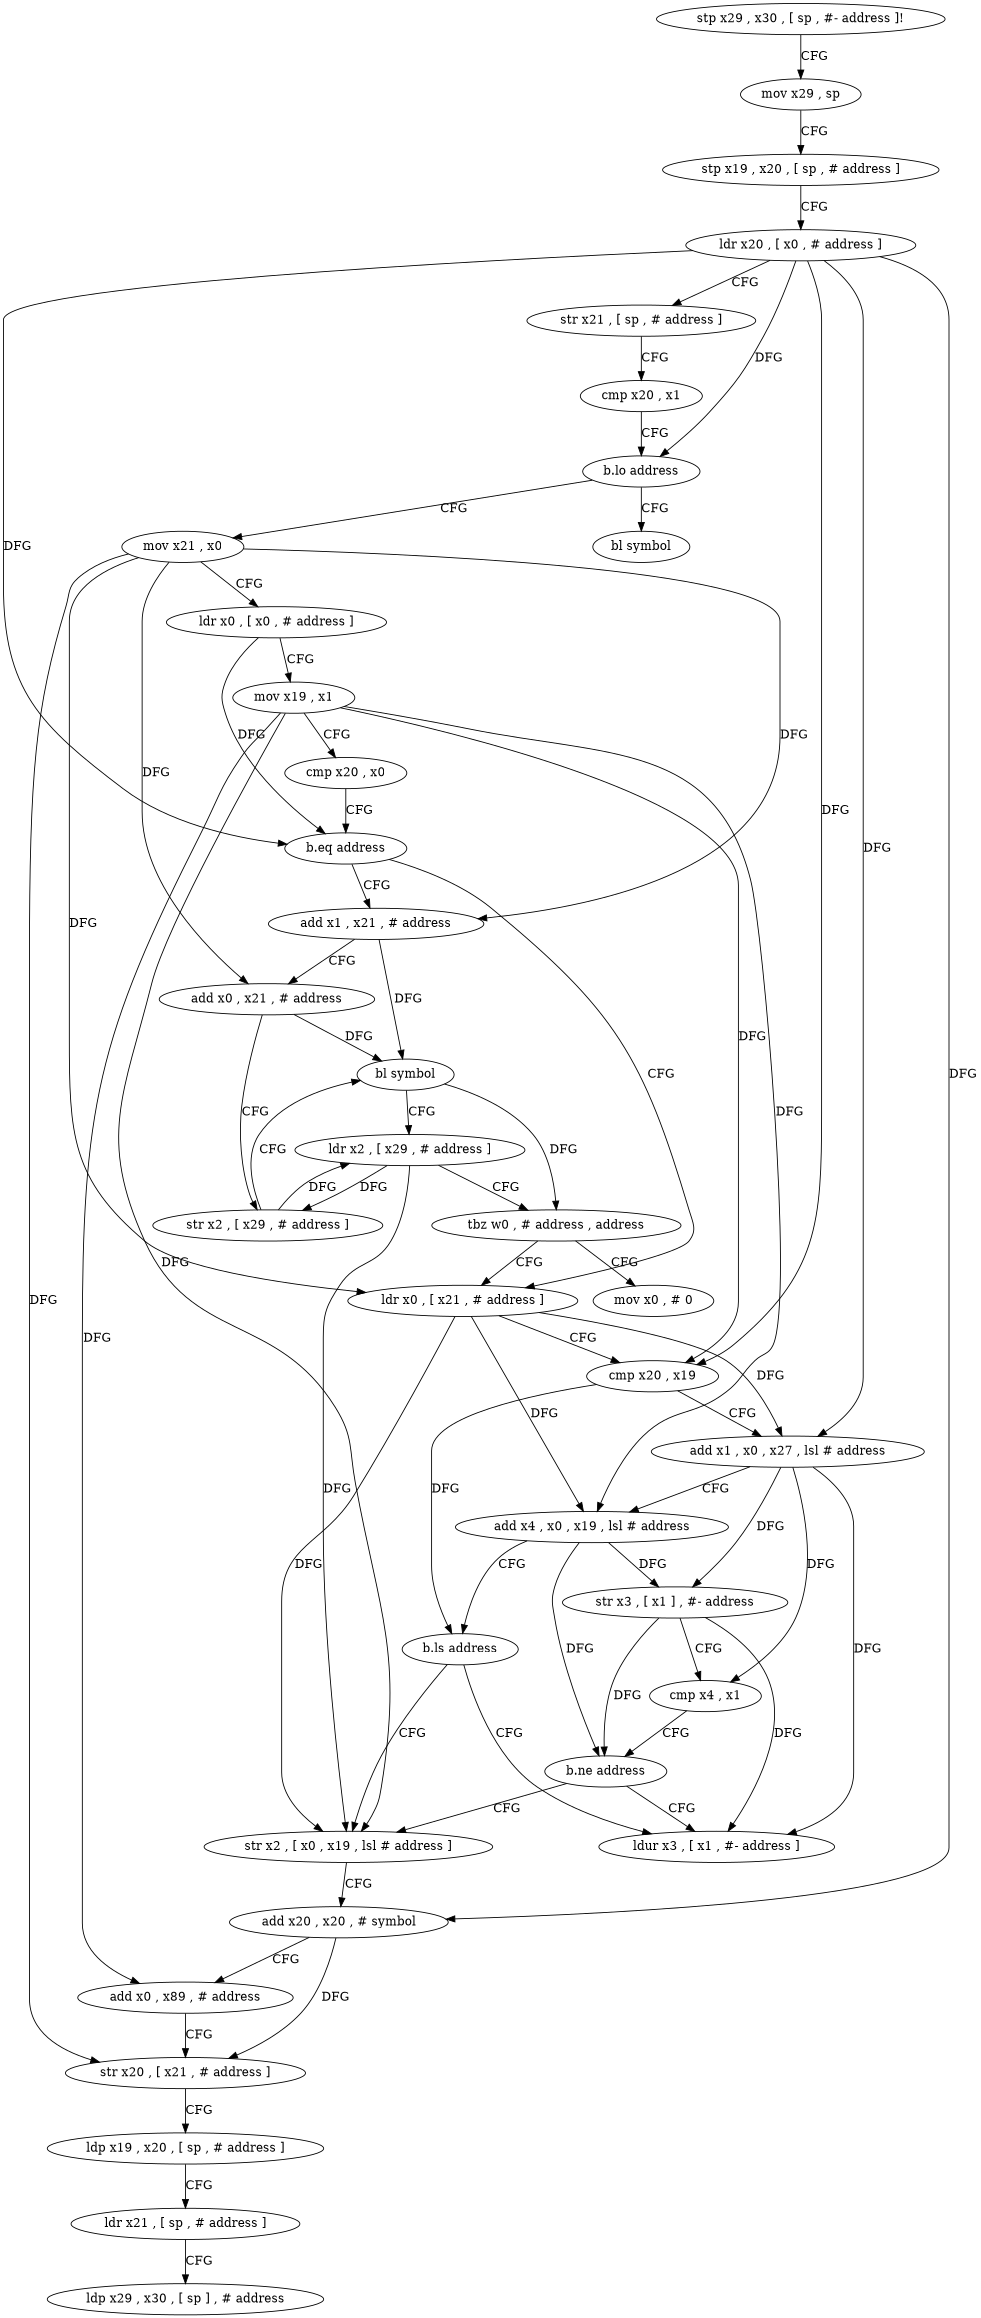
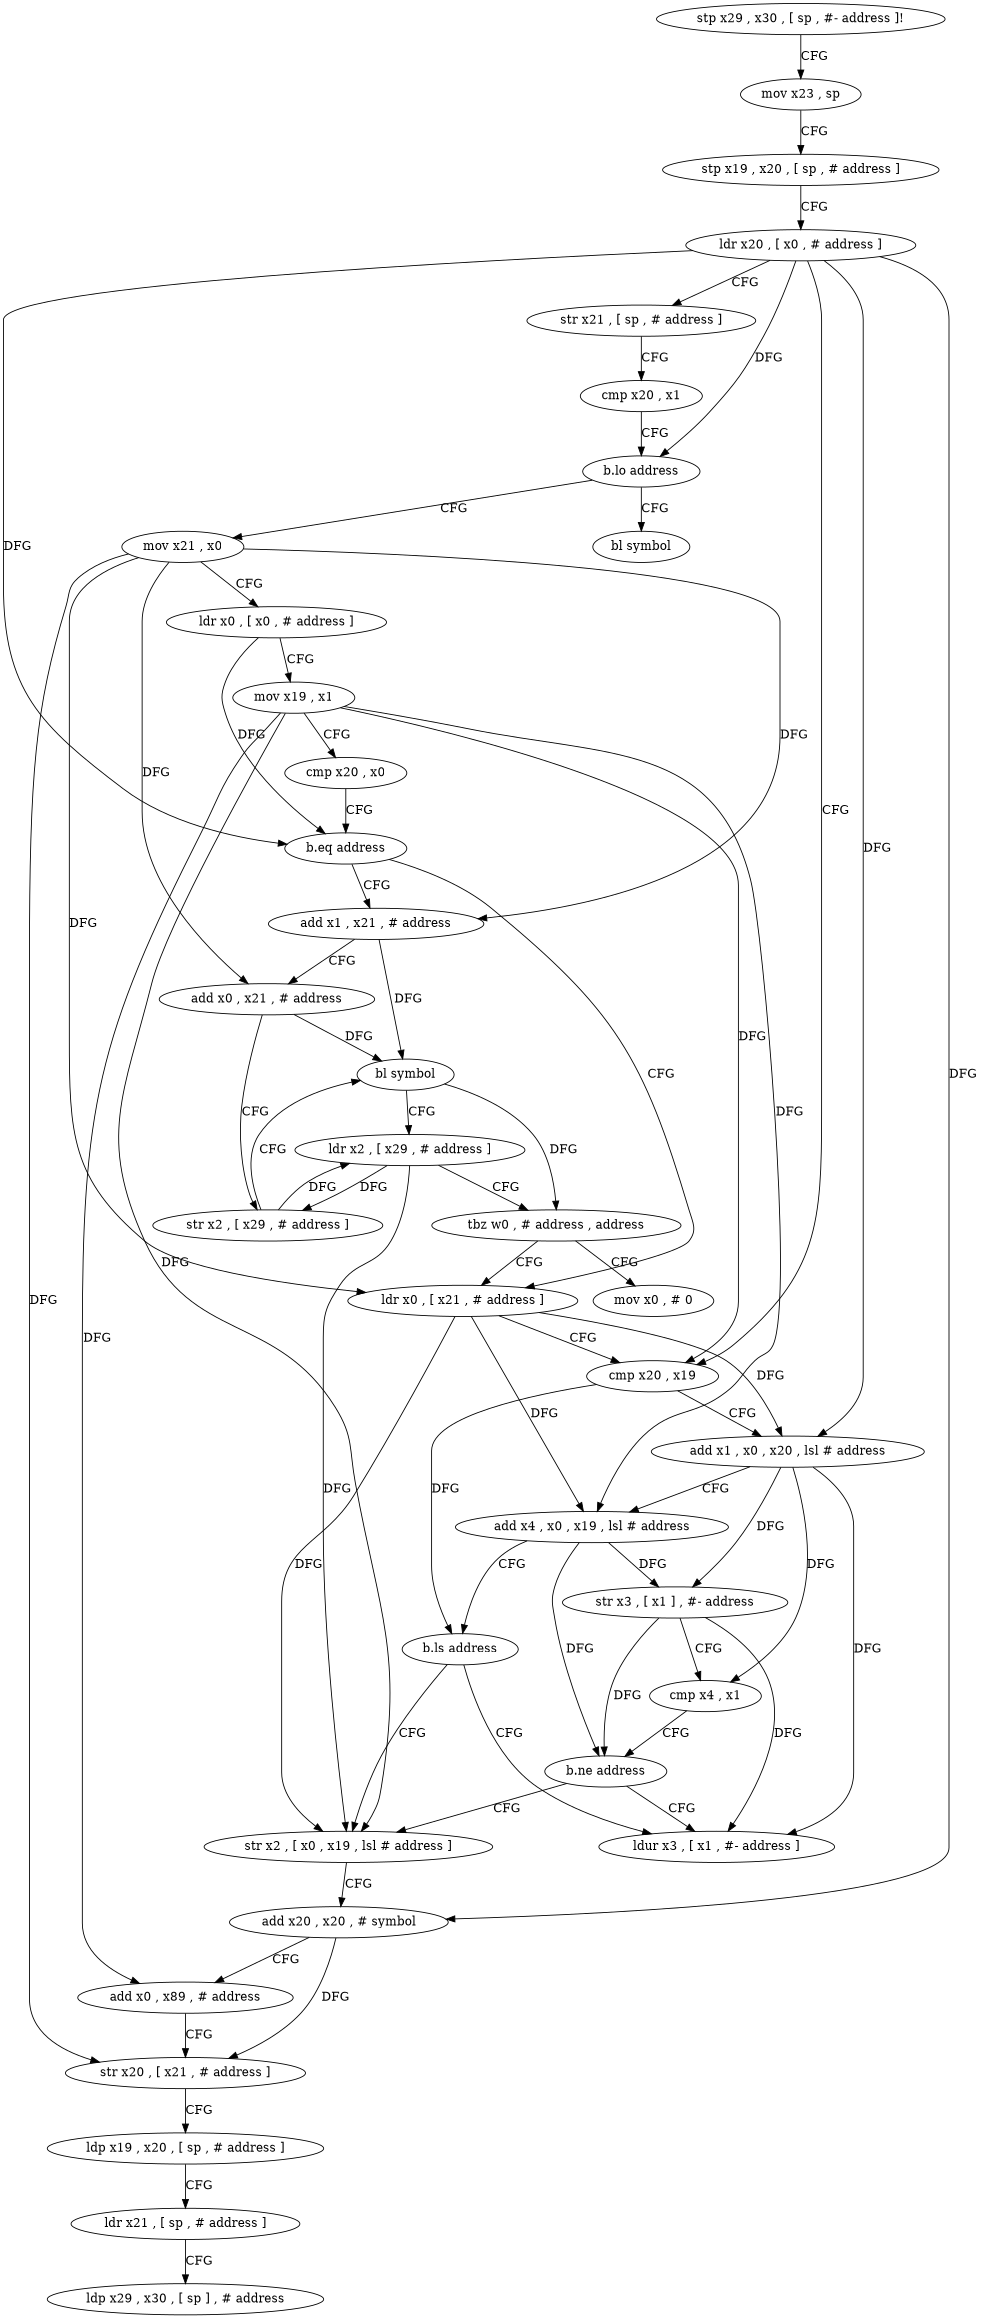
node "mov x29 , sp": label "mov x29 , sp" -> "mov x23 , sp"
edge "ldr x20 , [ x0 , # address ]" -> "cmp x20 , x19": label "DFG" -> "CFG"
node "add x1 , x0 , x27 , lsl # address": label "add x1 , x0 , x27 , lsl # address" -> "add x1 , x0 , x20 , lsl # address"
